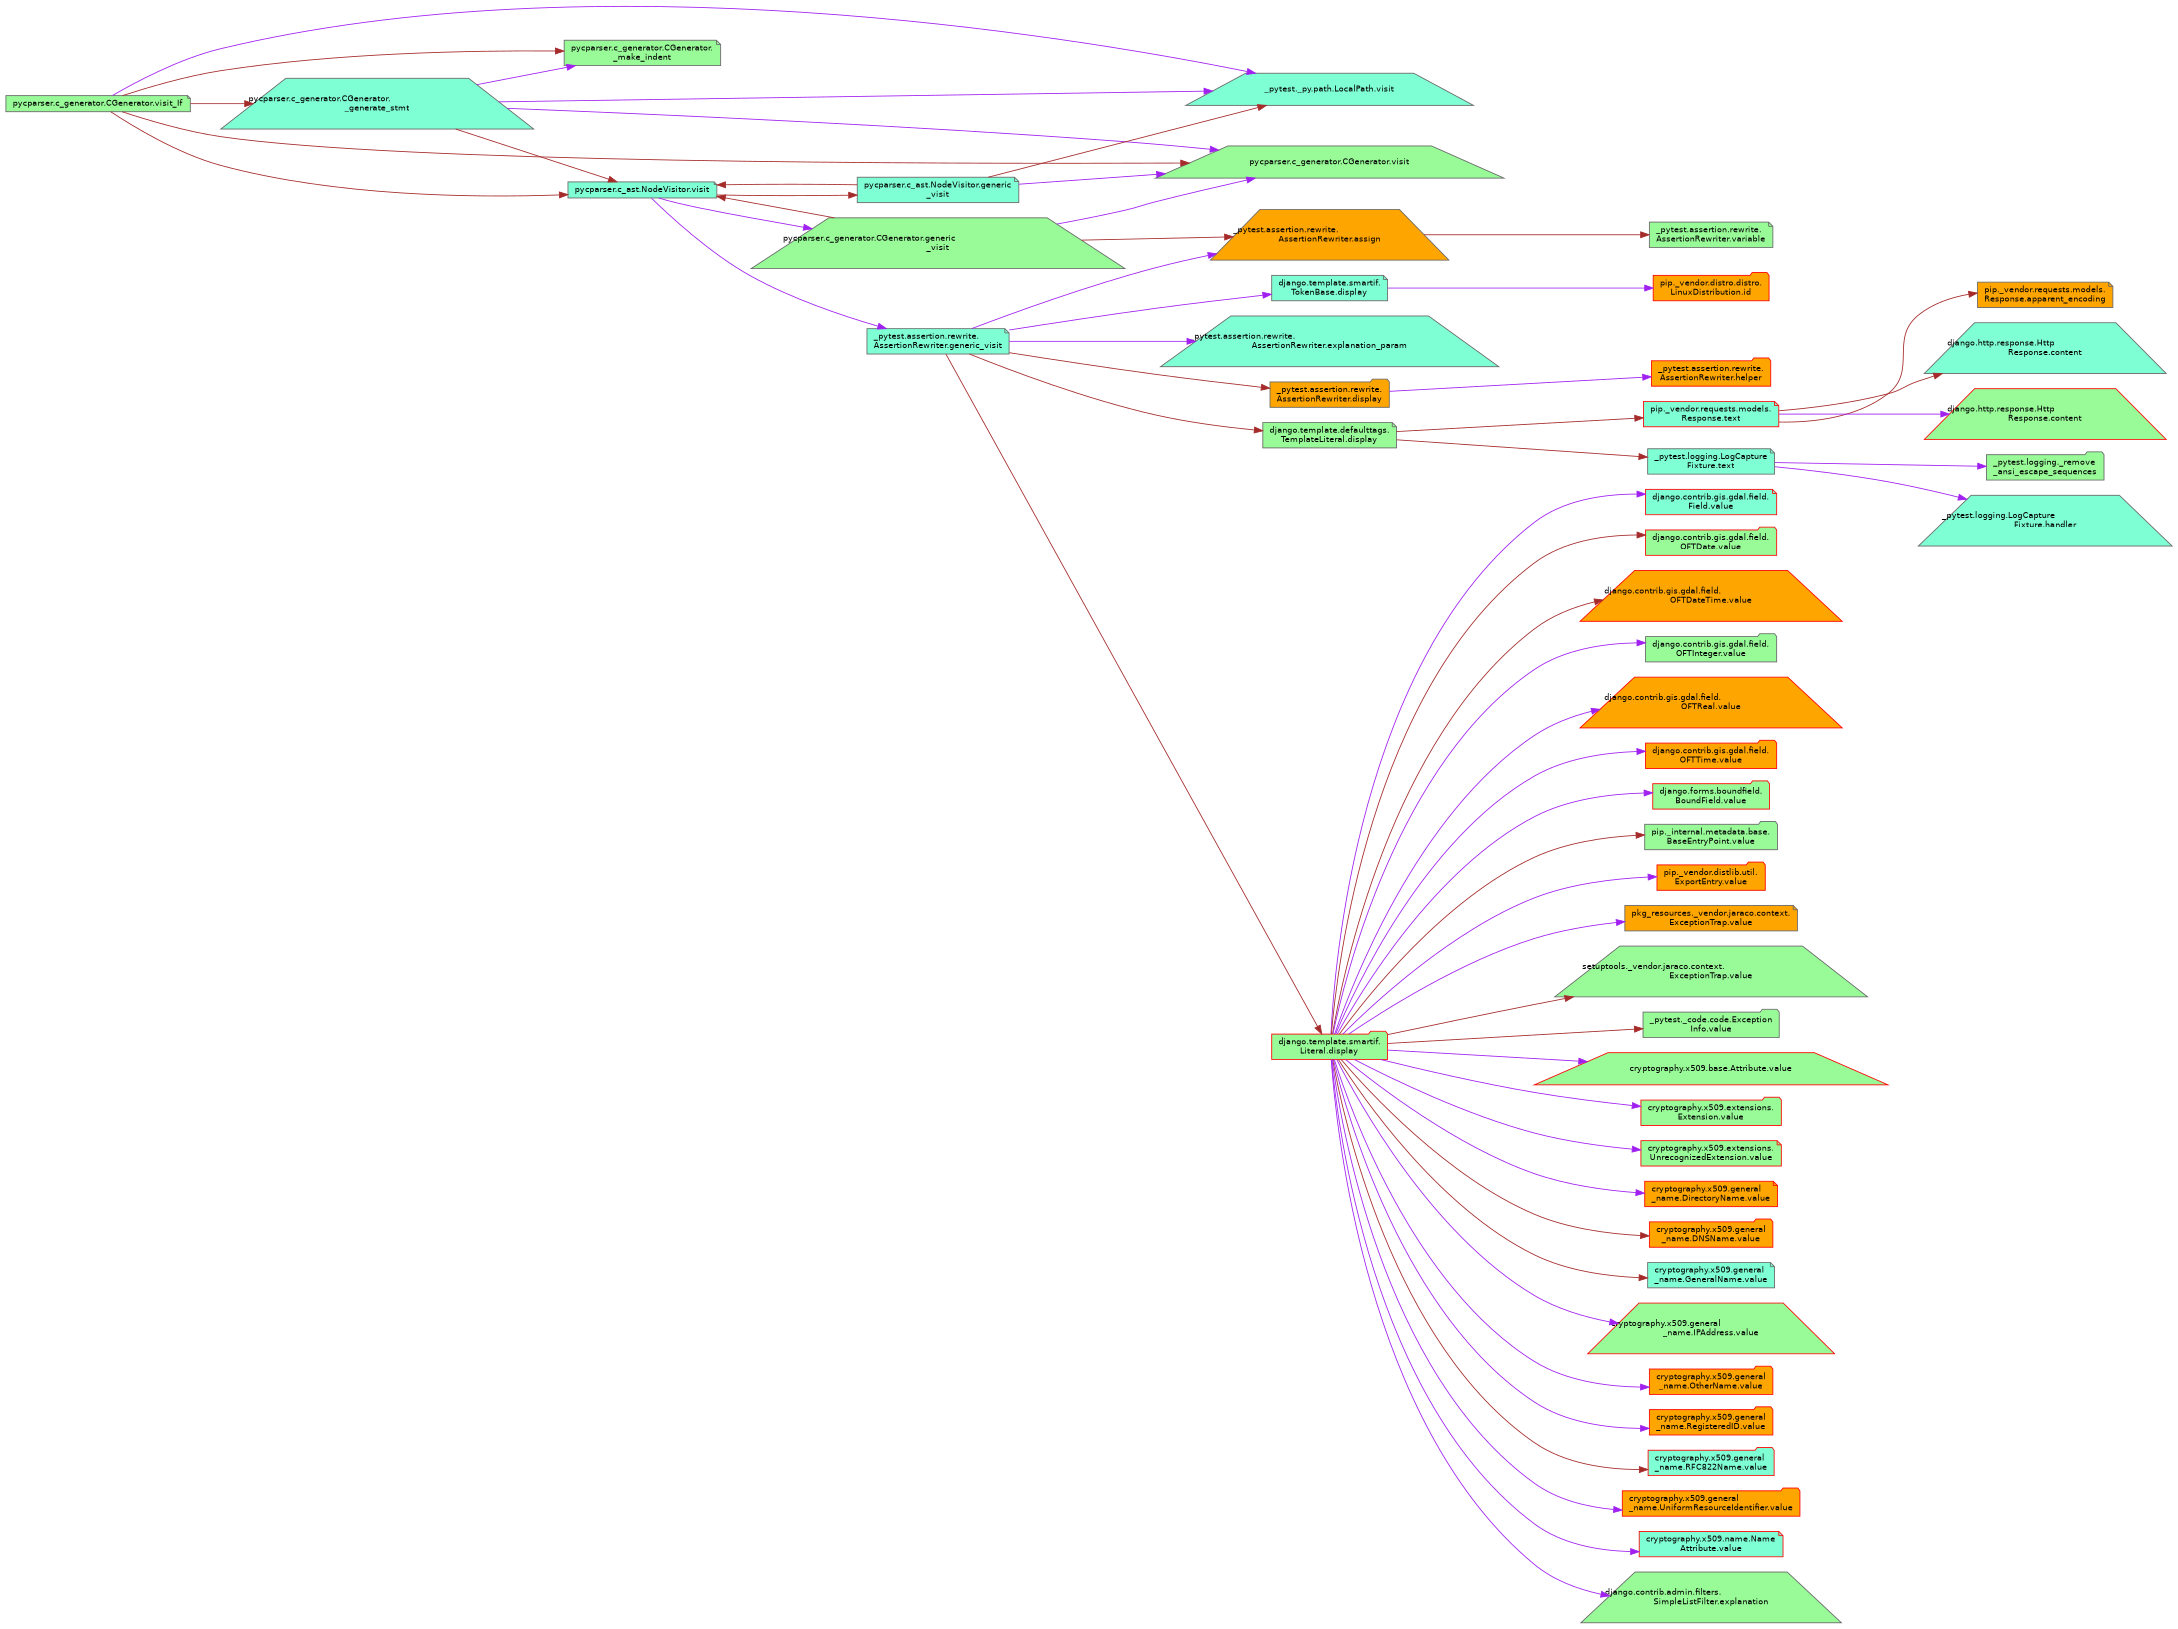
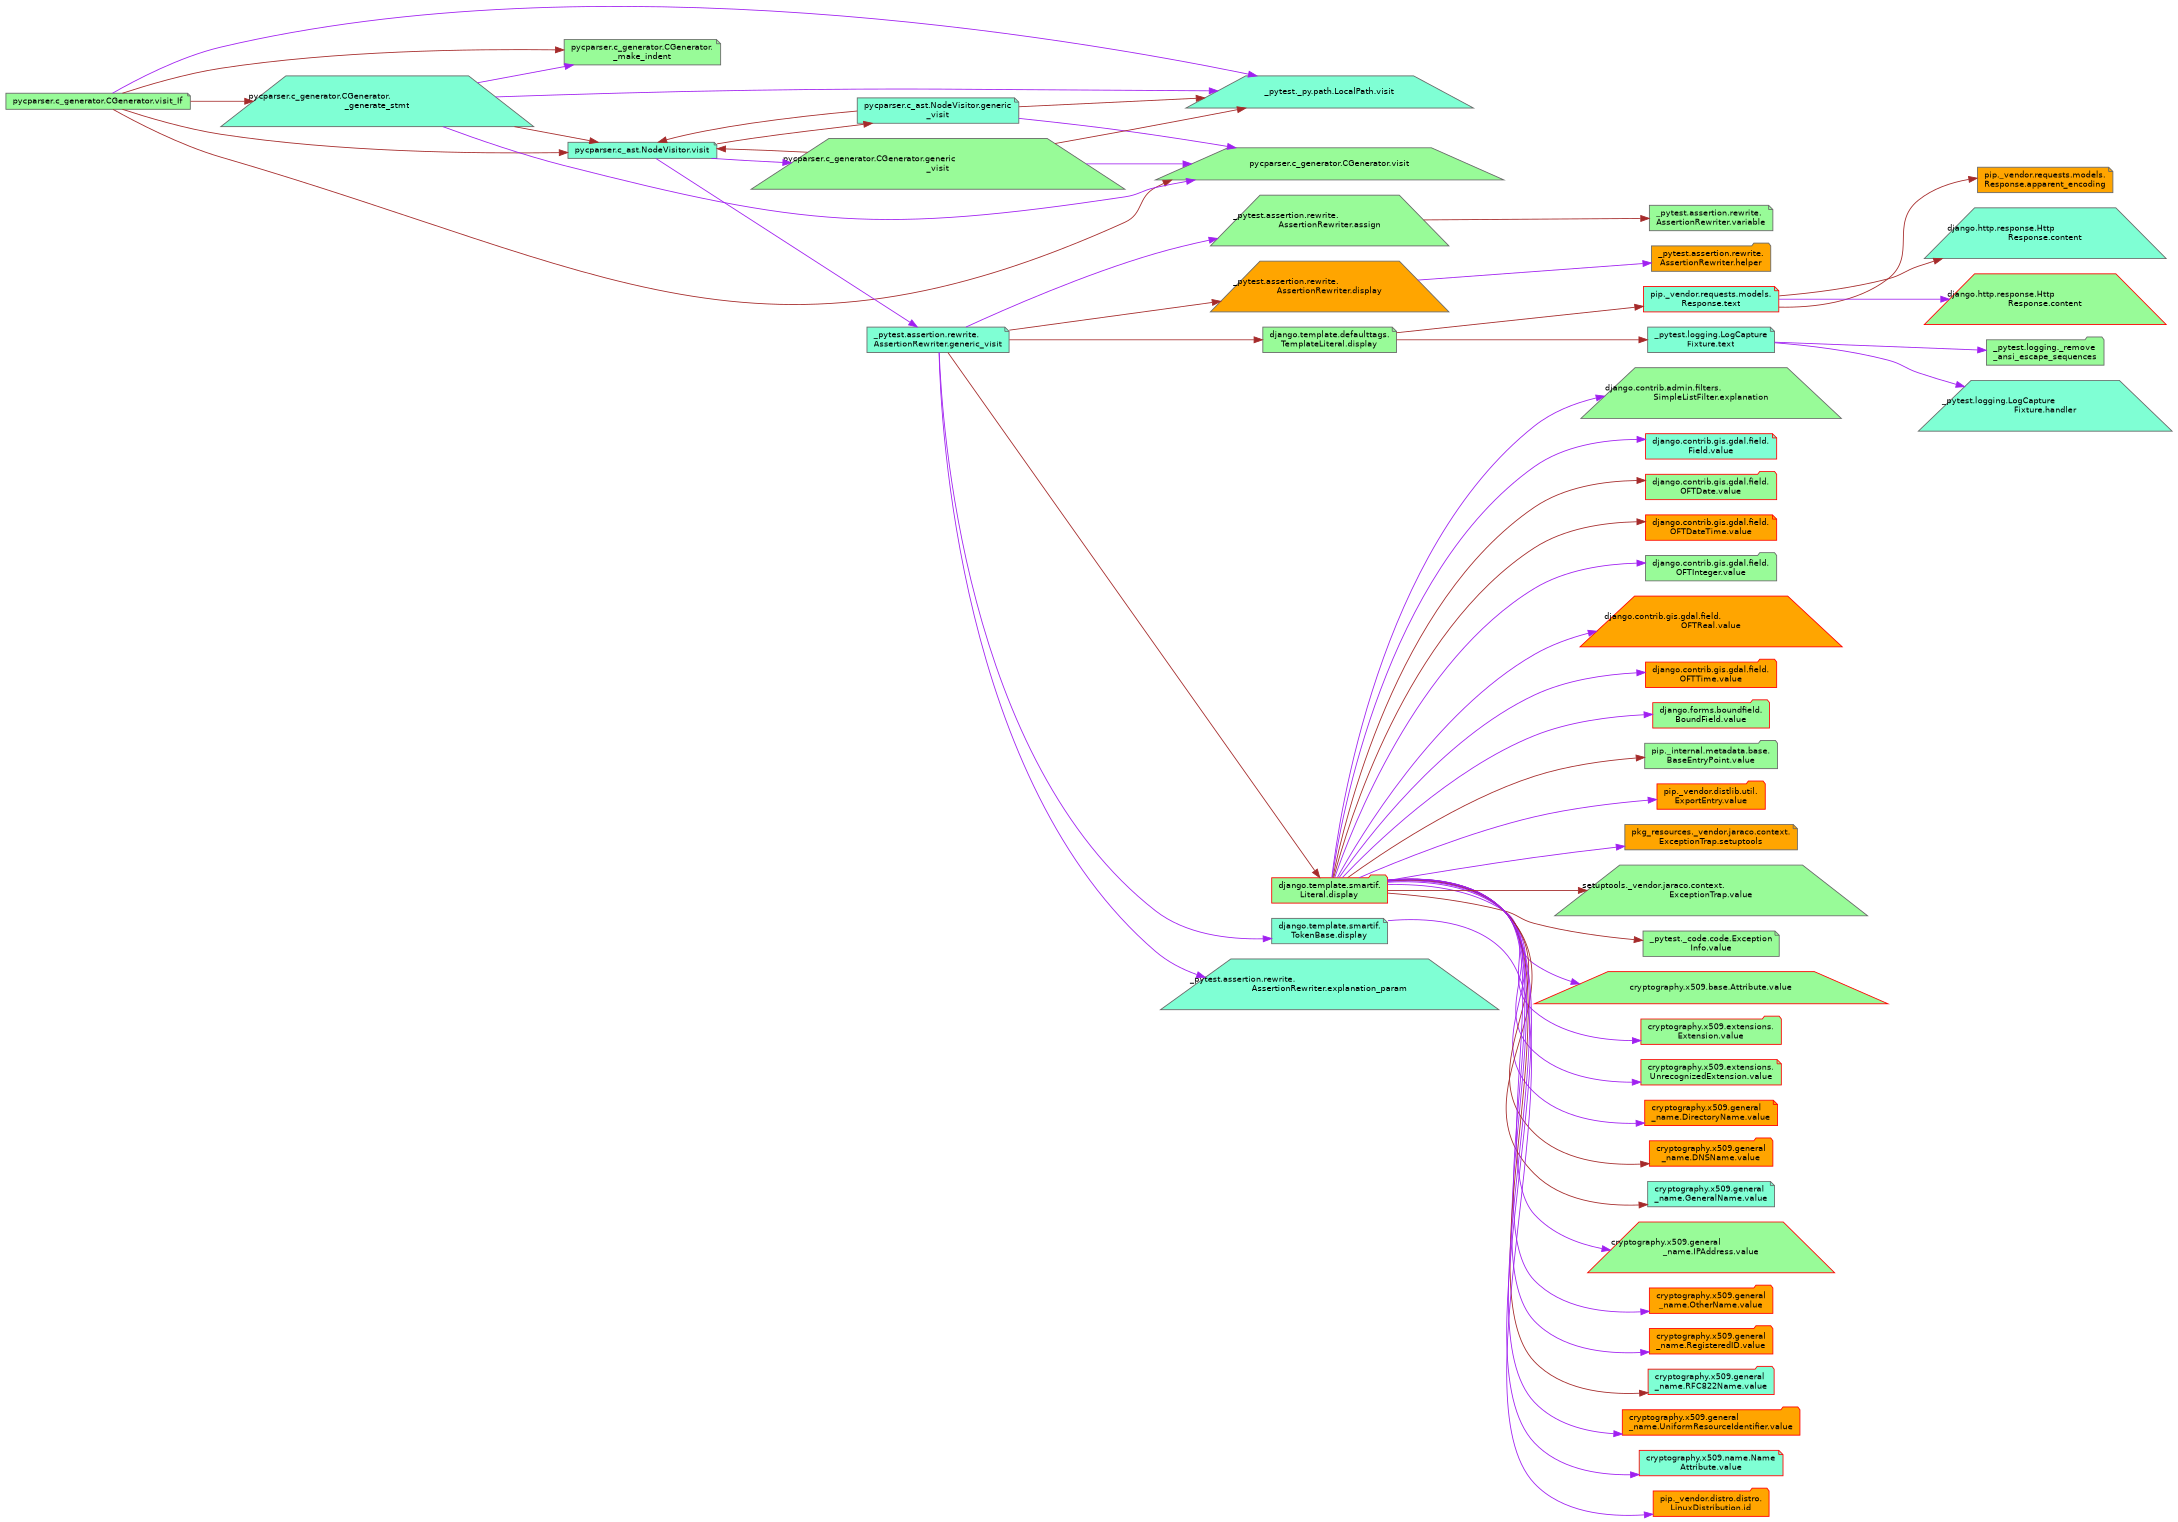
node "_pytest.assertion.rewrite. AssertionRewriter.assign": fillcolor orange -> palegreen
edge "pycparser.c_generator.CGenerator.generic _visit" -> "_pytest.assertion.rewrite. AssertionRewriter.assign": now "pycparser.c_generator.CGenerator.generic _visit" -> "_pytest._py.path.LocalPath.visit"
node "_pytest.assertion.rewrite. AssertionRewriter.helper": color red -> grey40
node "_pytest.assertion.rewrite. AssertionRewriter.display": shape folder -> trapezium
node "django.contrib.gis.gdal.field. OFTDateTime.value": shape trapezium -> note
node "pkg_resources._vendor.jaraco.context. ExceptionTrap.value": label "pkg_resources._vendor.jaraco.context. ExceptionTrap.value" -> "pkg_resources._vendor.jaraco.context. ExceptionTrap.setuptools"
node "_pytest._code.code.Exception Info.value": shape folder -> note
